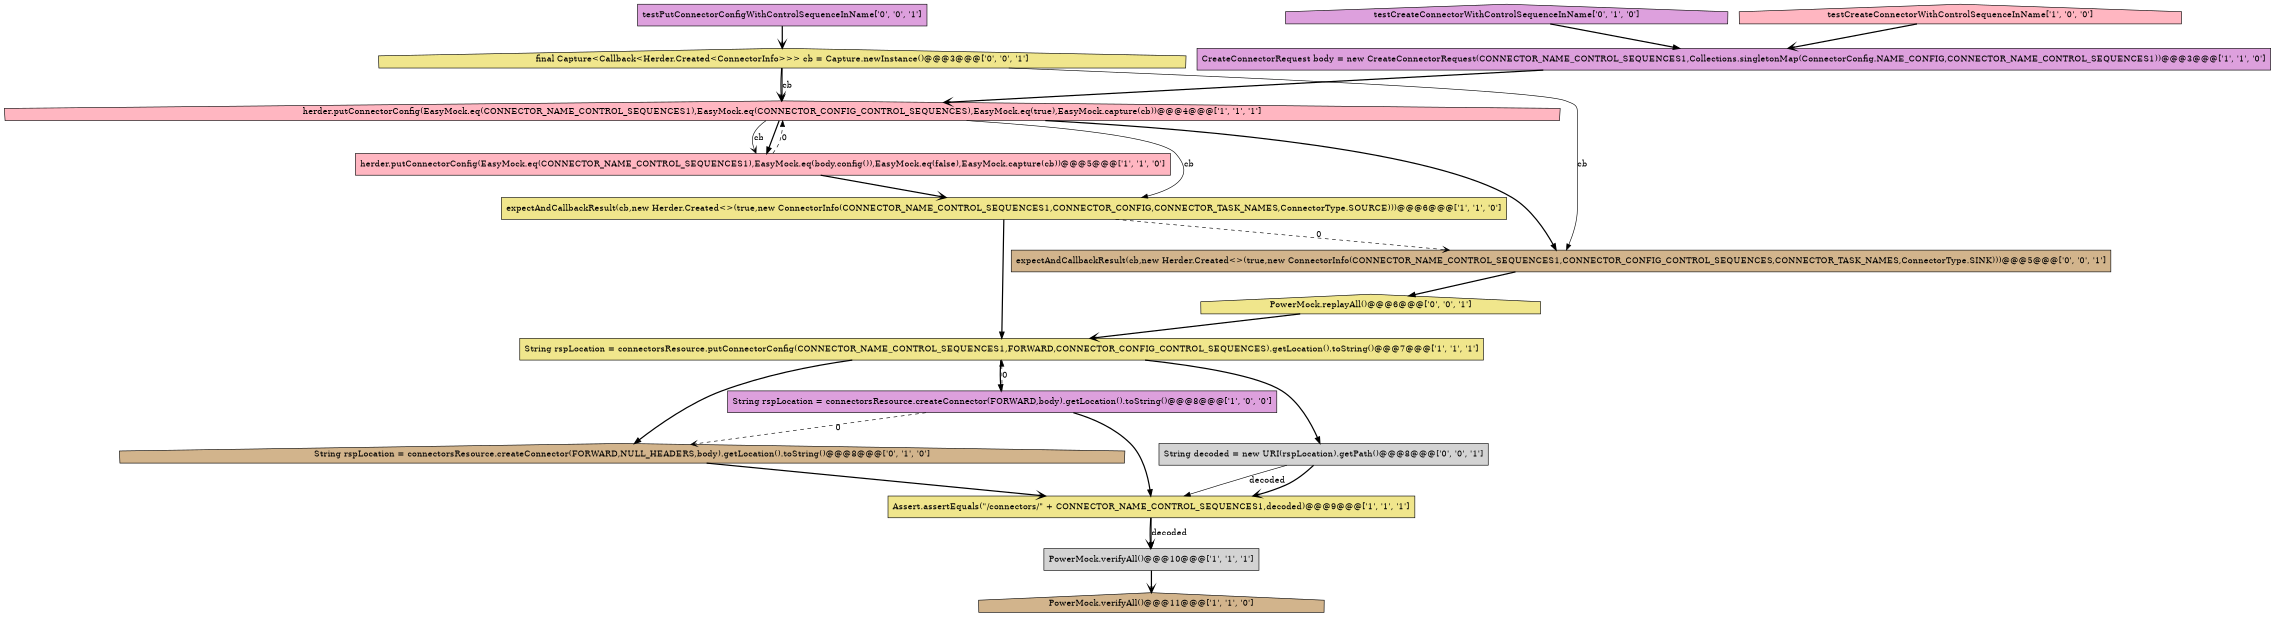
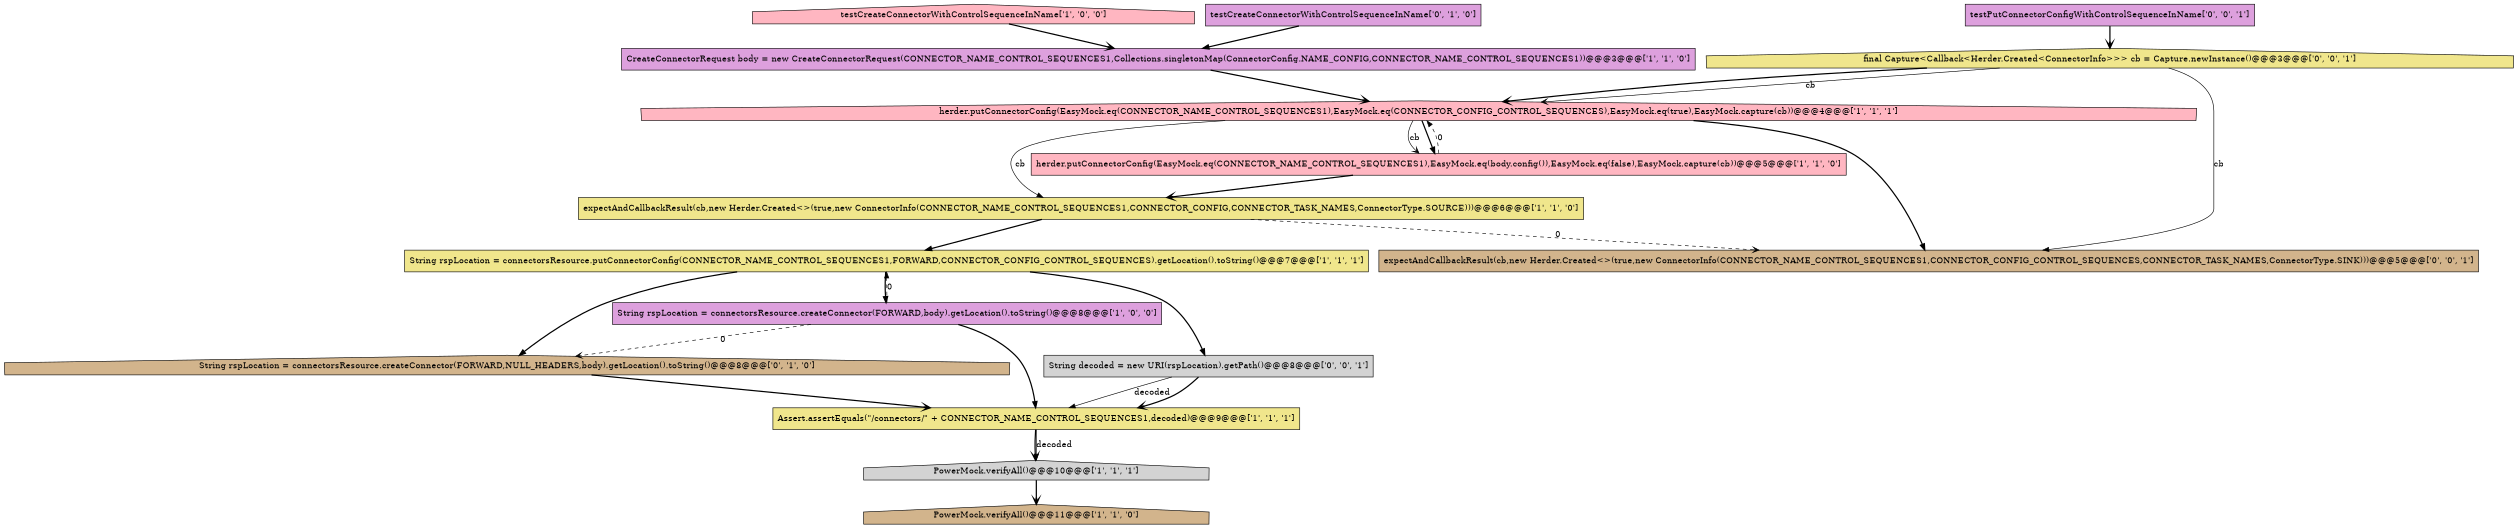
node "testCreateConnectorWithControlSequenceInName['0', '1', '0']": shape house -> box
node "PowerMock.replayAll()@@@6@@@['0', '0', '1']": removed
node "PowerMock.verifyAll()@@@10@@@['1', '1', '1']": shape box -> house
